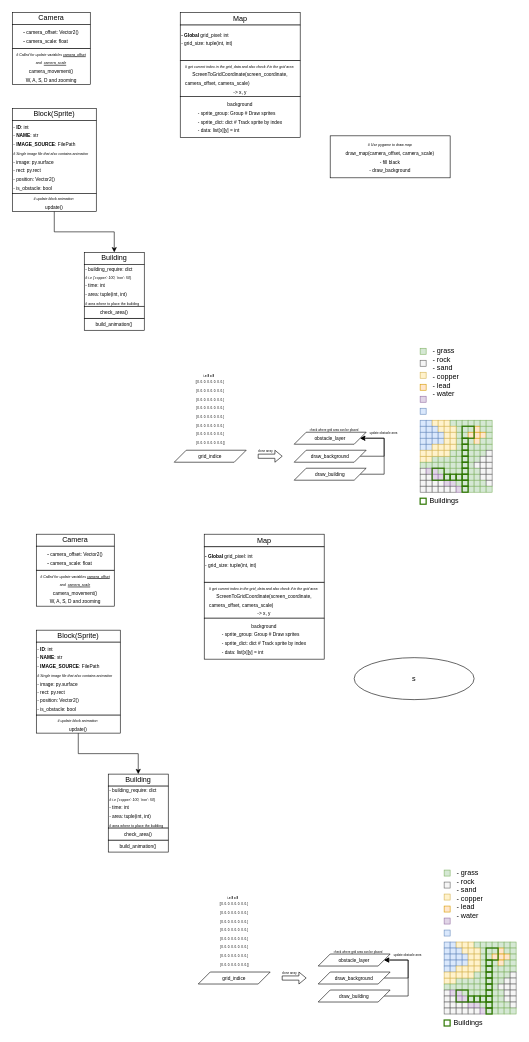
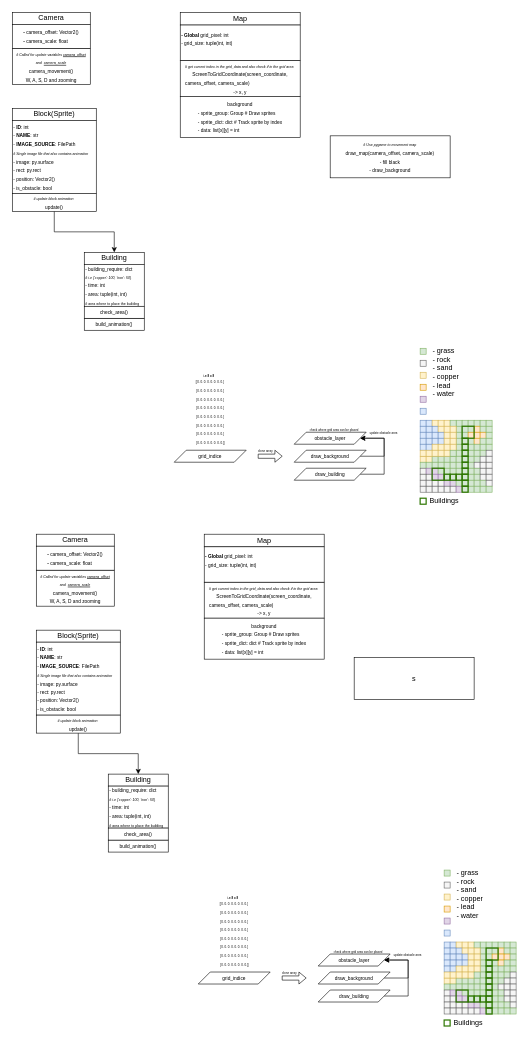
node "# Use pygame to draw map draw_map(camera_offset, camera_scale) - fill black - draw_background": label "# Use pygame to draw map draw_map(camera_offset, camera_scale) - fill black - draw_background" -> "# Use pygame to movement map draw_map(camera_offset, camera_scale) - fill black - draw_background"
node "s": shape ellipse -> rectangle
